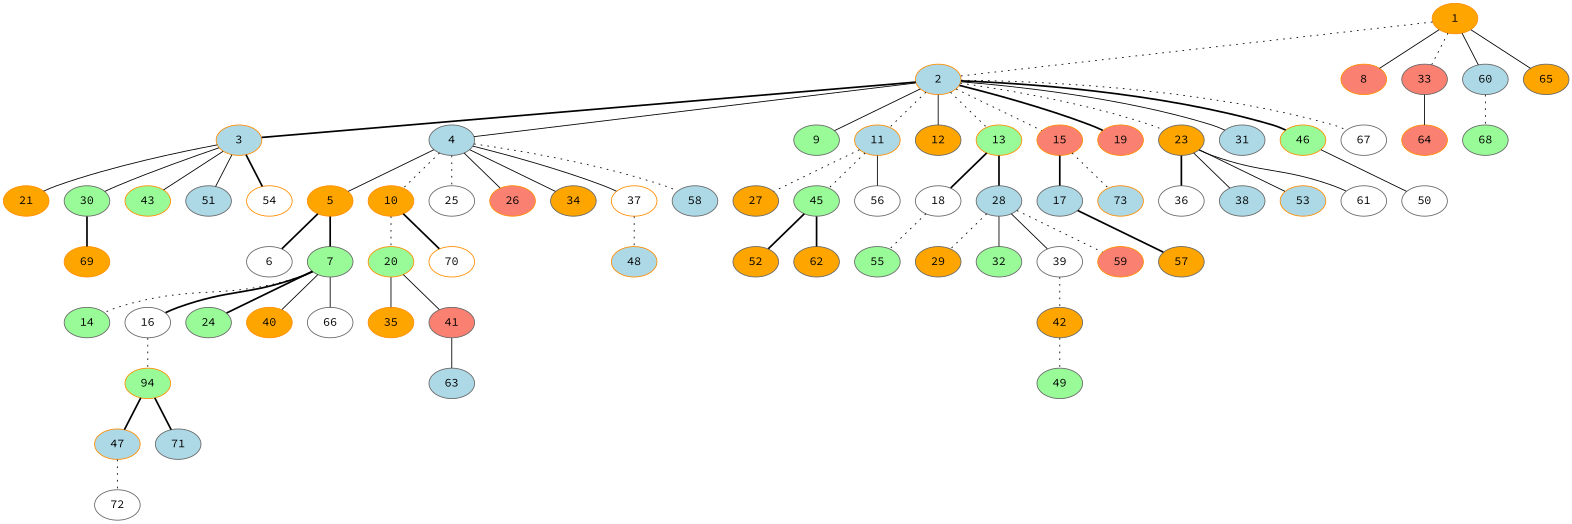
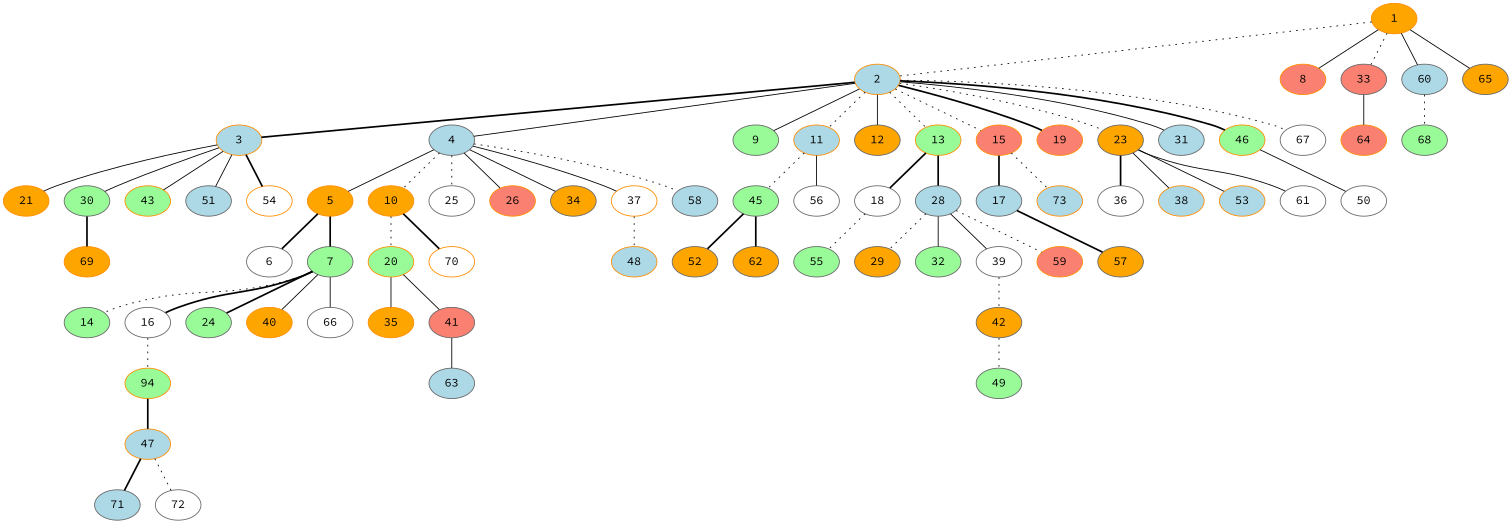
node "27": removed
node "38": color gray40 -> darkorange
edge "94" -- "71": now "47" -- "71"
